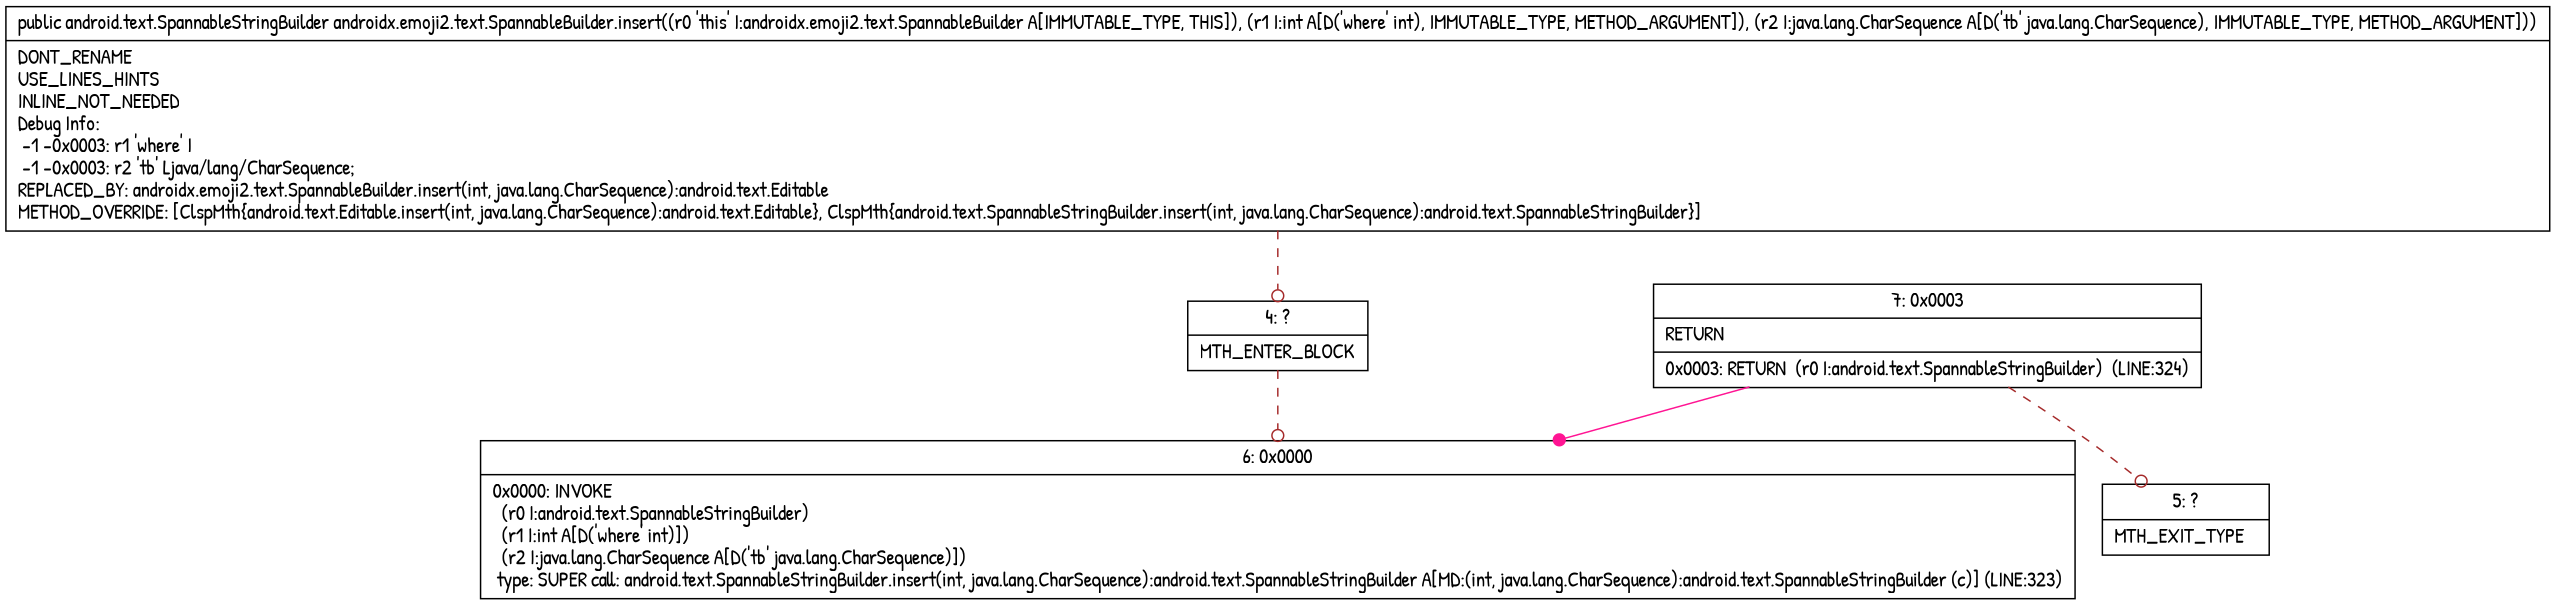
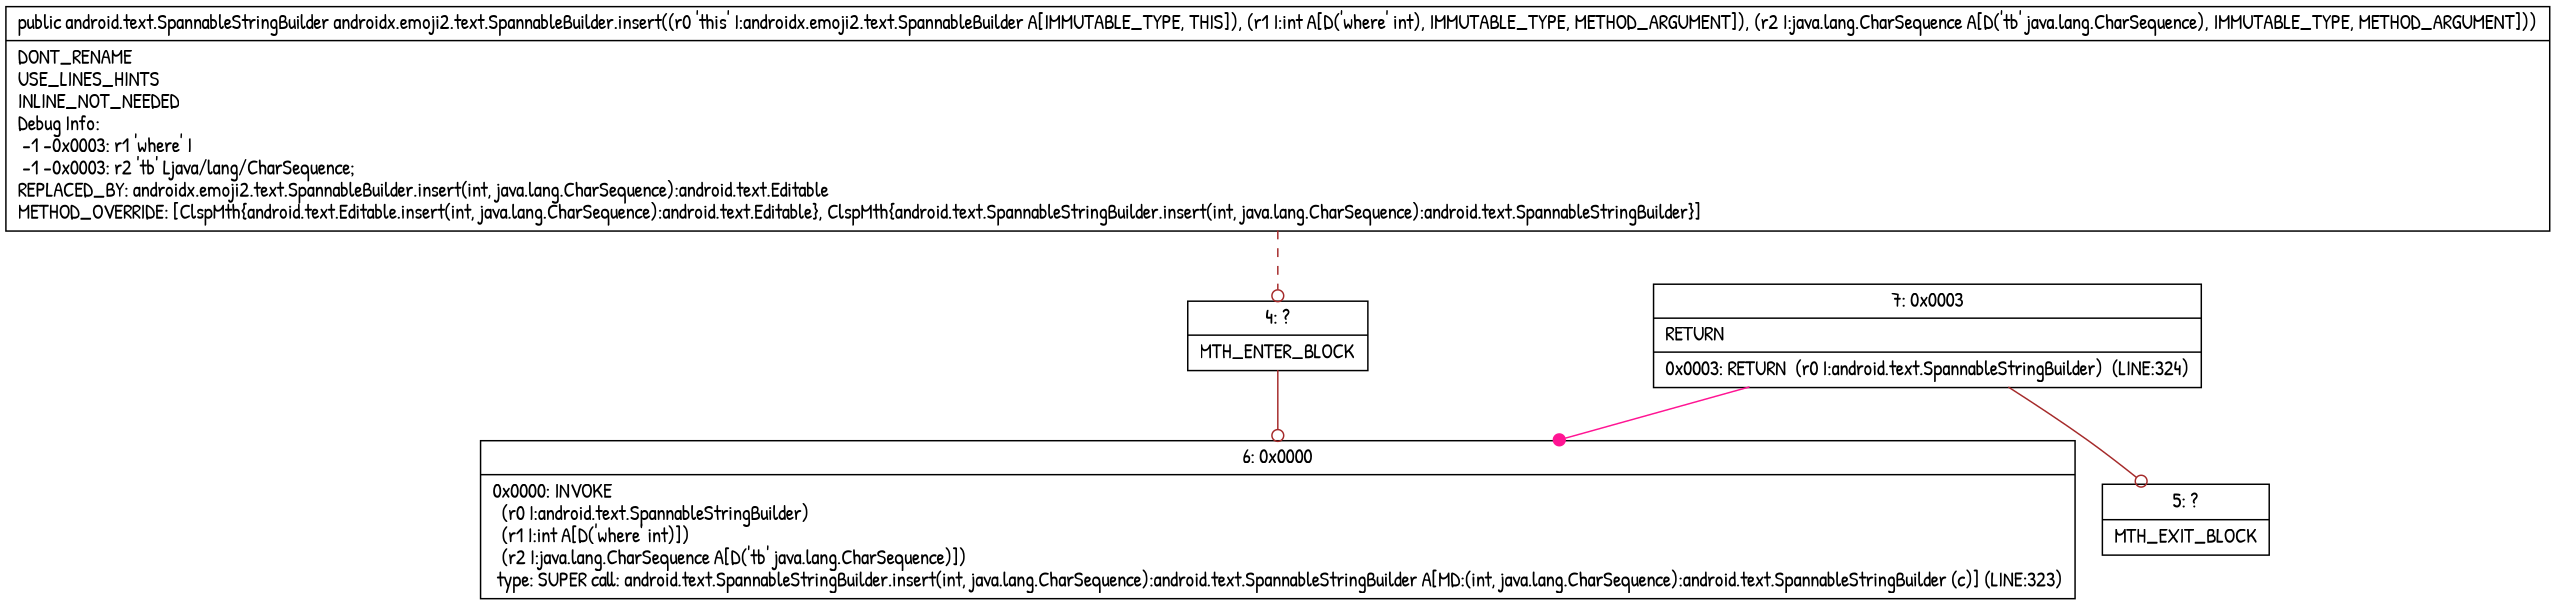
edge "4: ?" -> "6: 0x0000": style dashed -> solid
edge "7: 0x0003" -> "5: ?": style dashed -> solid
node "5: ?": text "MTH_EXIT_TYPE" -> "MTH_EXIT_BLOCK"
